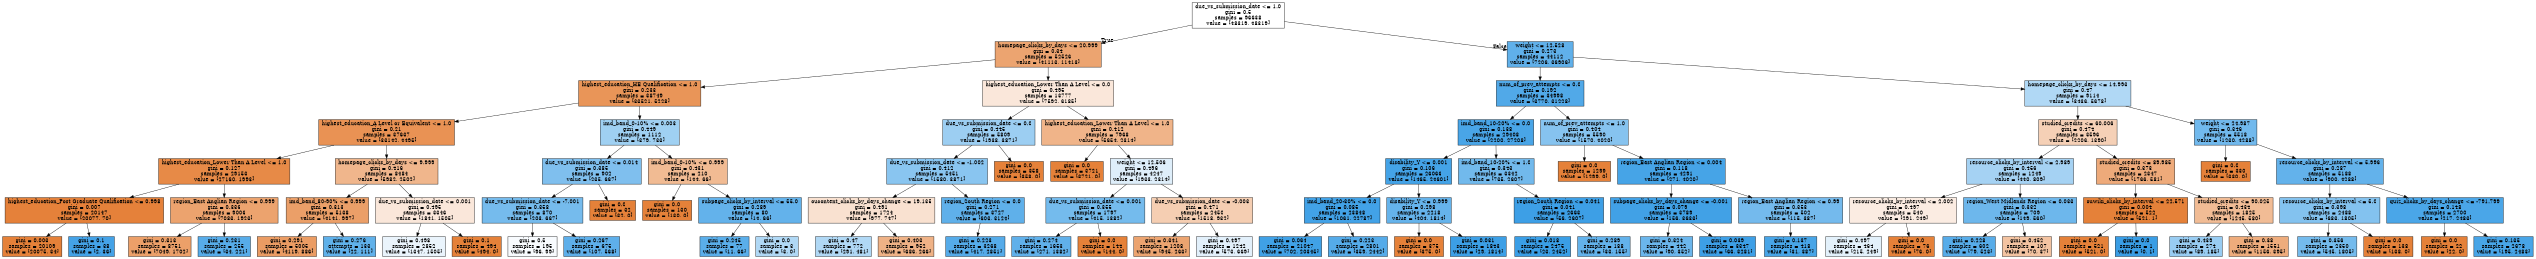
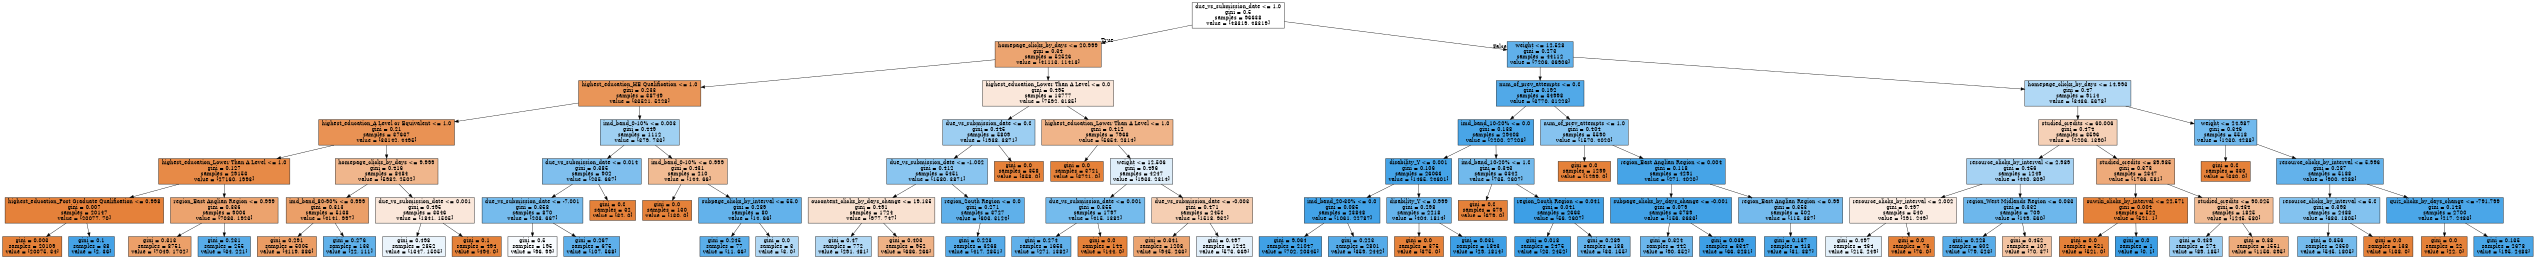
node "gini = 0.0 samples = 679 value = [679, 0]": added
node "gini = 0.276 attempts = 133 value = [22, 111]": label "gini = 0.276 attempts = 133 value = [22, 111]" -> "gini = 0.276 samples = 133 value = [22, 111]"
node "gini = 0.064 samples = 21047 value = [702, 20345]": label "gini = 0.064 samples = 21047 value = [702, 20345]" -> "gini = 9.064 samples = 21047 value = [702, 20345]"
